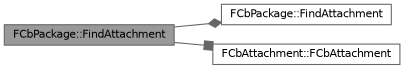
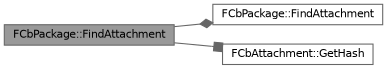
node "FCbAttachment::FCbAttachment": label "FCbAttachment::FCbAttachment" -> "FCbAttachment::GetHash"
